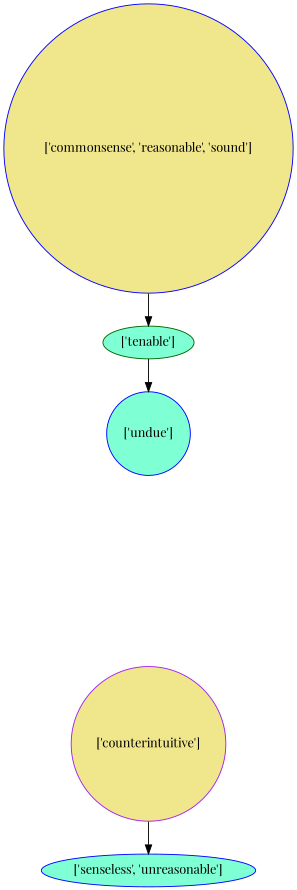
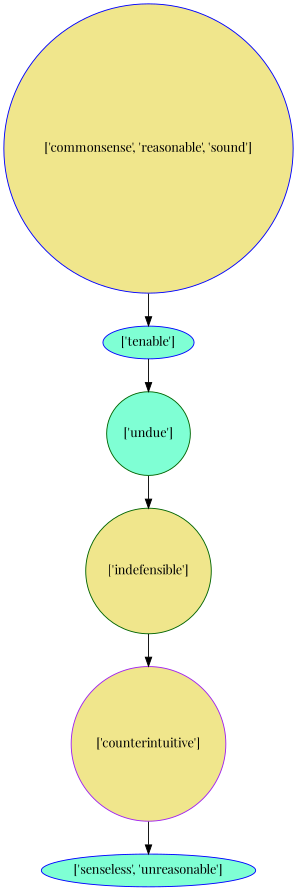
node "['tenable']": color darkgreen -> blue
node "['undue']": color blue -> darkgreen
node "['indefensible']": added
